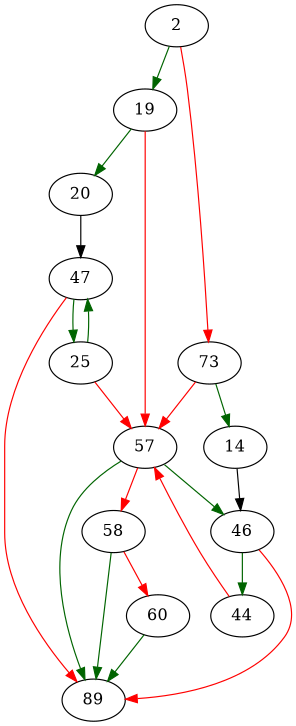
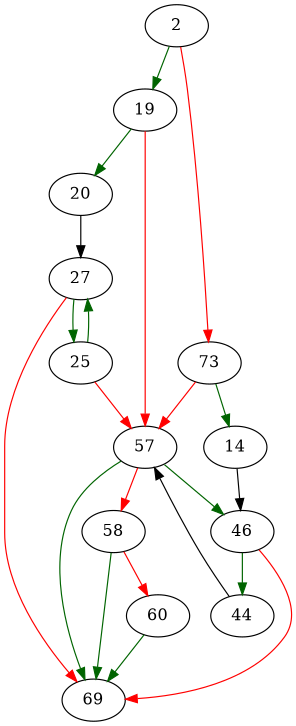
node "47": label "47" -> "27"
edge "44" -> "57": color red -> black
node "89": label "89" -> "69"
